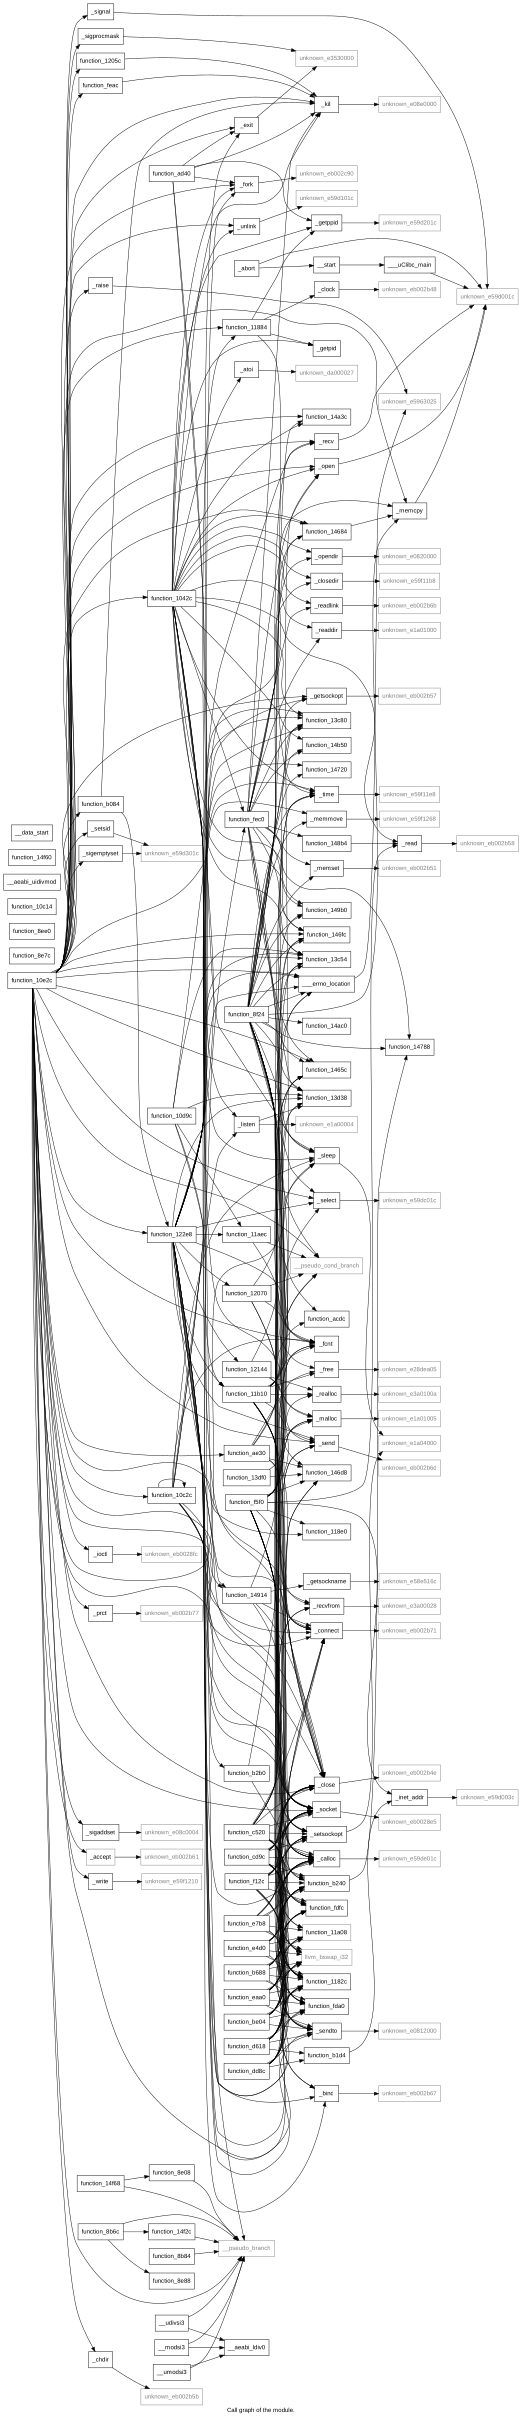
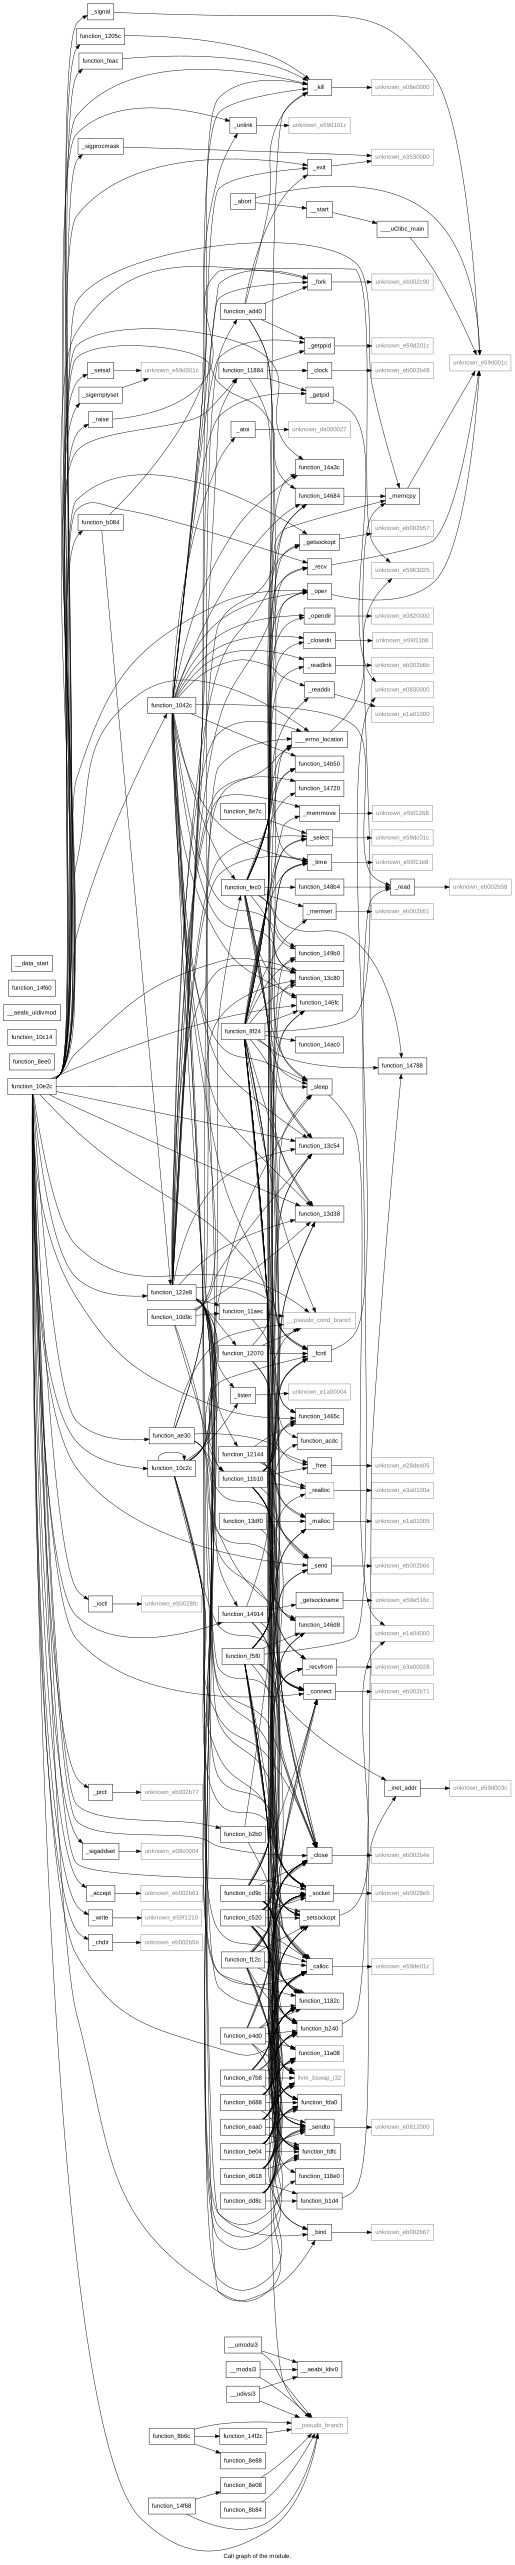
node "unknown_e0830000": added
edge "function_ae30" -> "function_ad40": added
edge "_listen" -> "function_13d38": now "function_1042c" -> "function_13d38"
edge "function_10e2c" -> "_select": now "function_8e7c" -> "_select"
node "_realloc": color black -> gray50
node "_accept": color gray50 -> black
